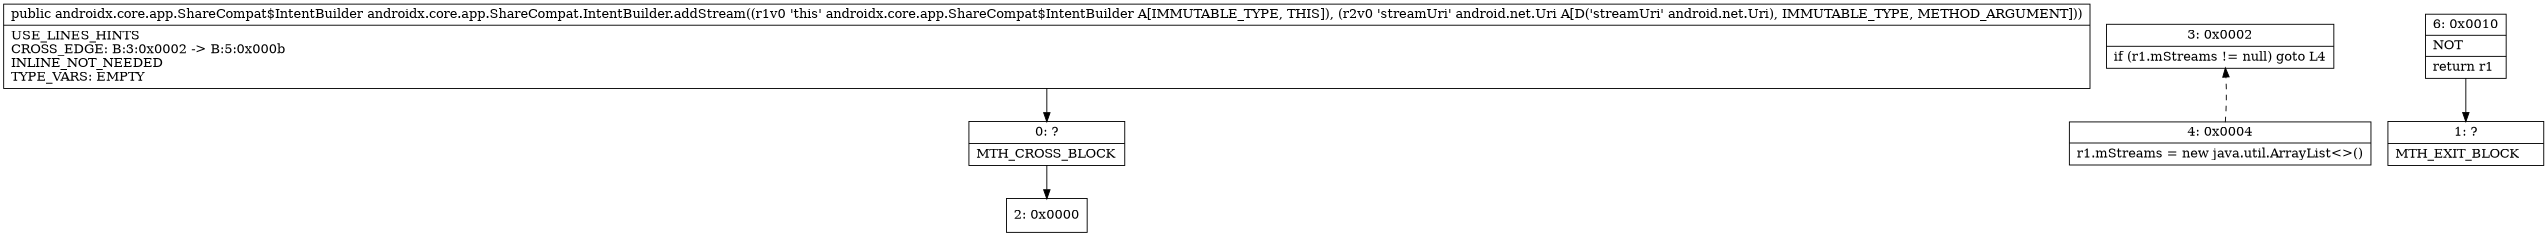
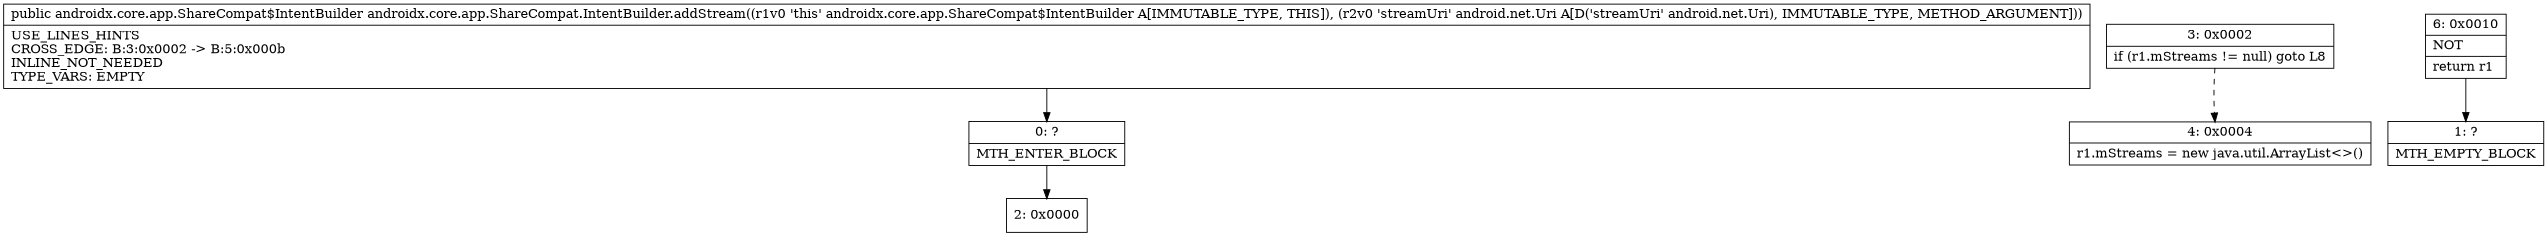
node "3: 0x0002": text "if (r1.mStreams != null) goto L4" -> "if (r1.mStreams != null) goto L8"
edge "4: 0x0004" -> "3: 0x0002": reversed
node "0: ?": text "MTH_CROSS_BLOCK" -> "MTH_ENTER_BLOCK"
node "1: ?": text "MTH_EXIT_BLOCK" -> "MTH_EMPTY_BLOCK"
